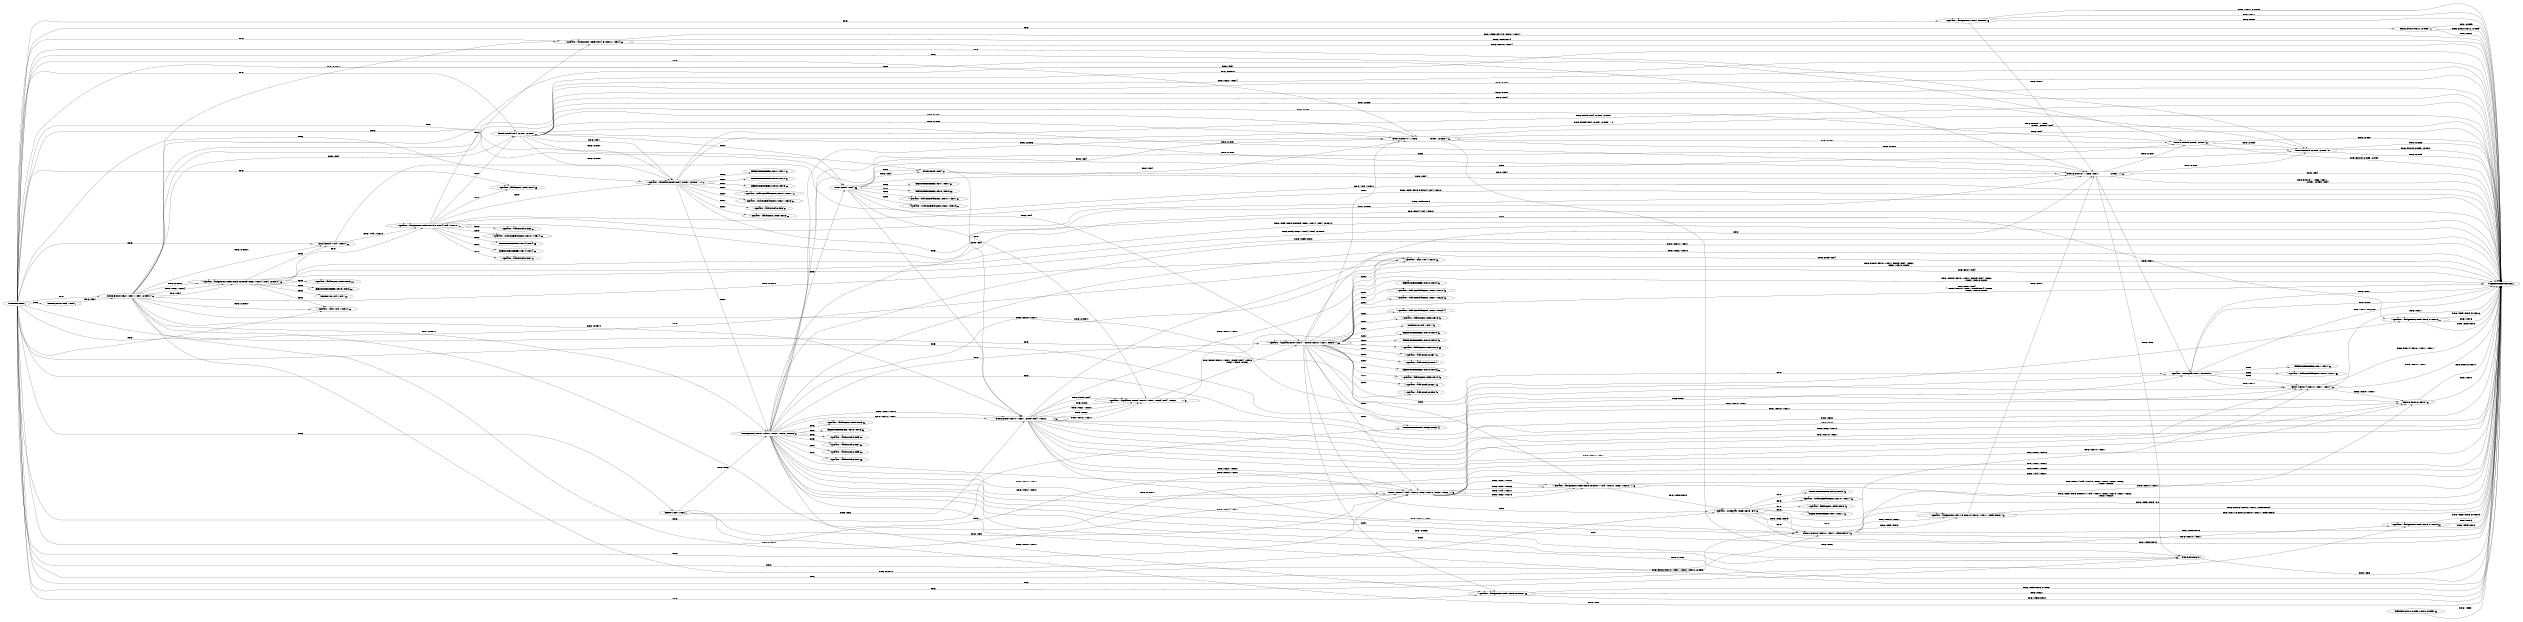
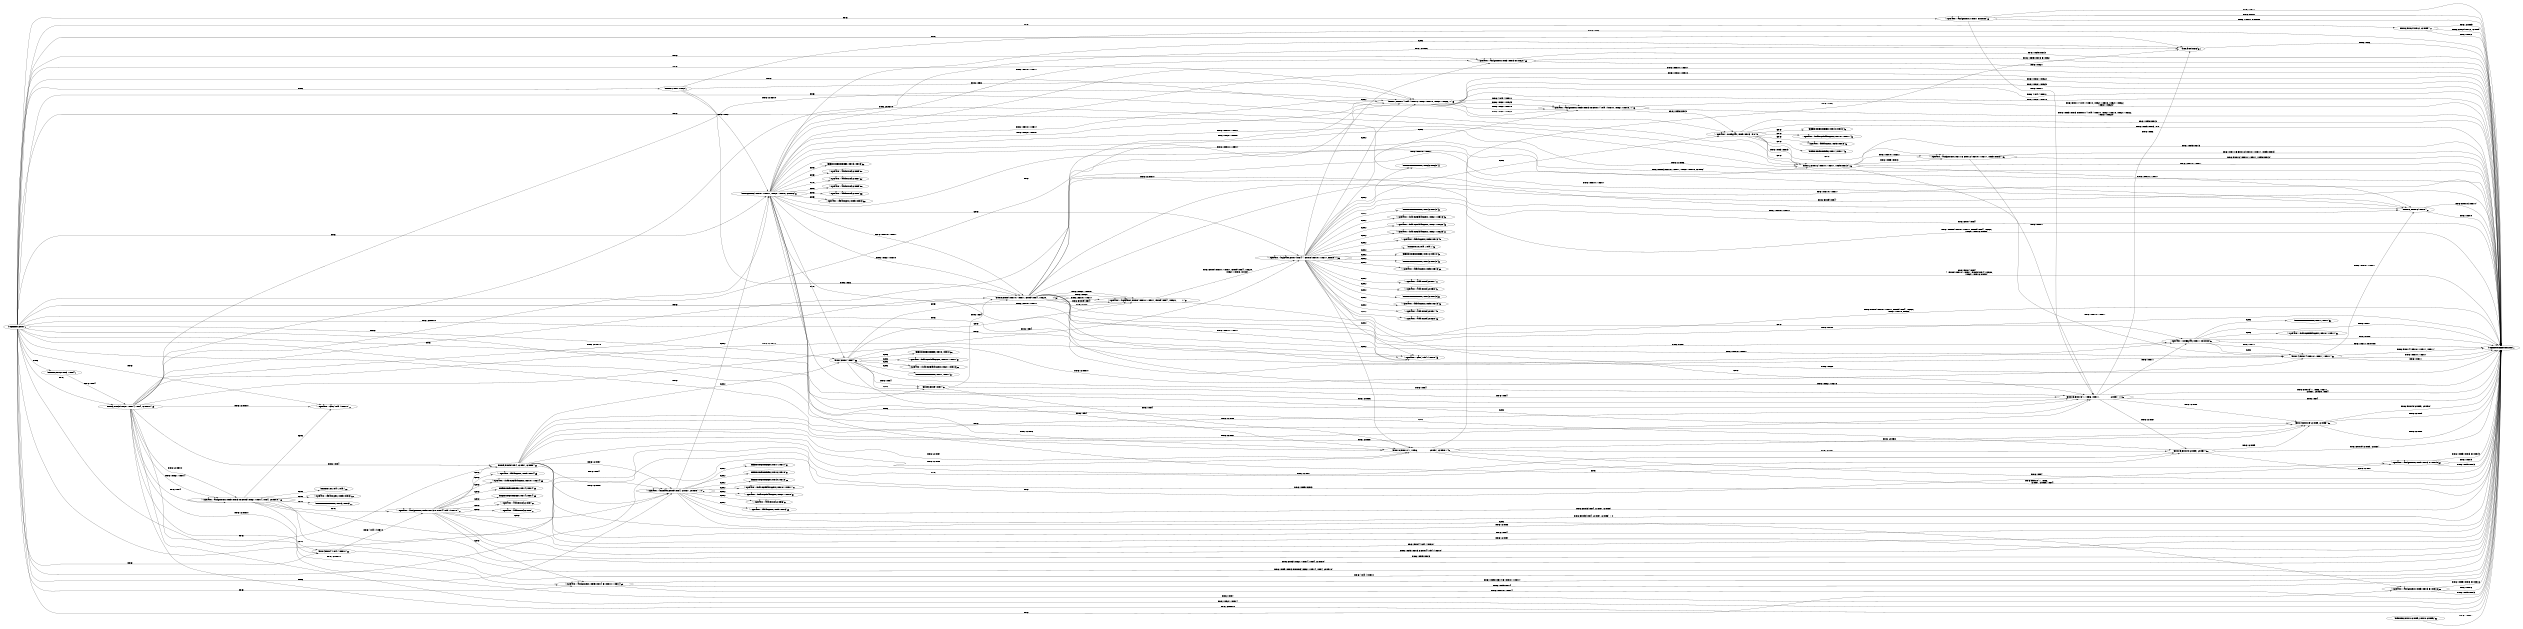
edge "(METHOD,FUN1)" -> "(<operator>.fieldAccess,VAR5.VAR14)": now "(METHOD,FUN1)" -> "(FUN6,FUN6(VAR10->VAR17, VAR2->VAR18, &VAR6))"
